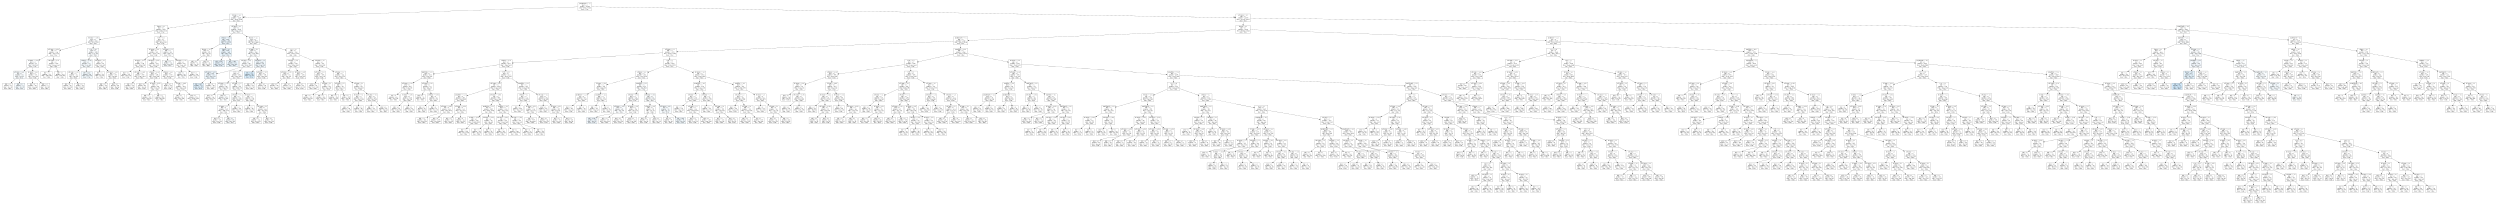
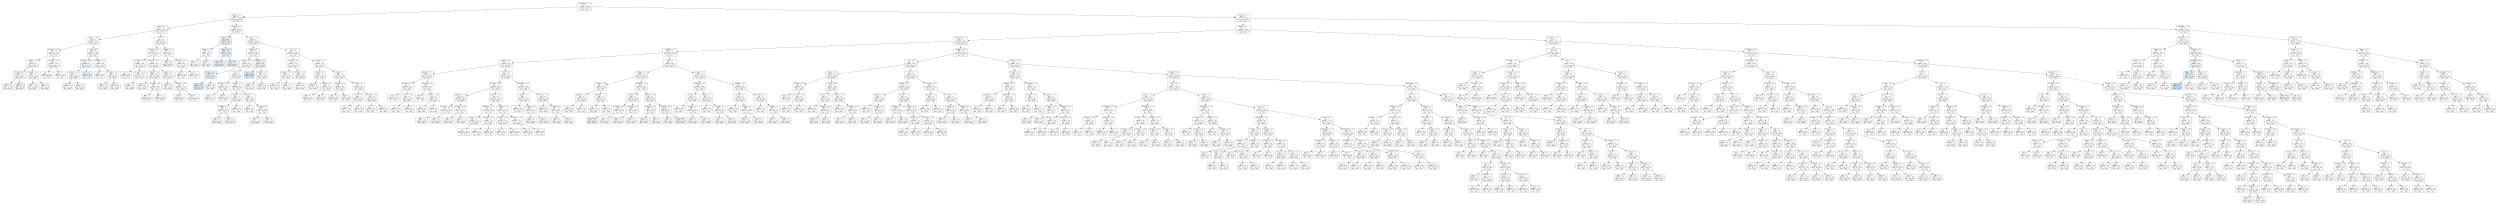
node "gini = 0.5 samples = 1976 value = [988, 988] class = False": added
node "gini = 0.499 samples = 298 value = [143, 155] class = True": added
